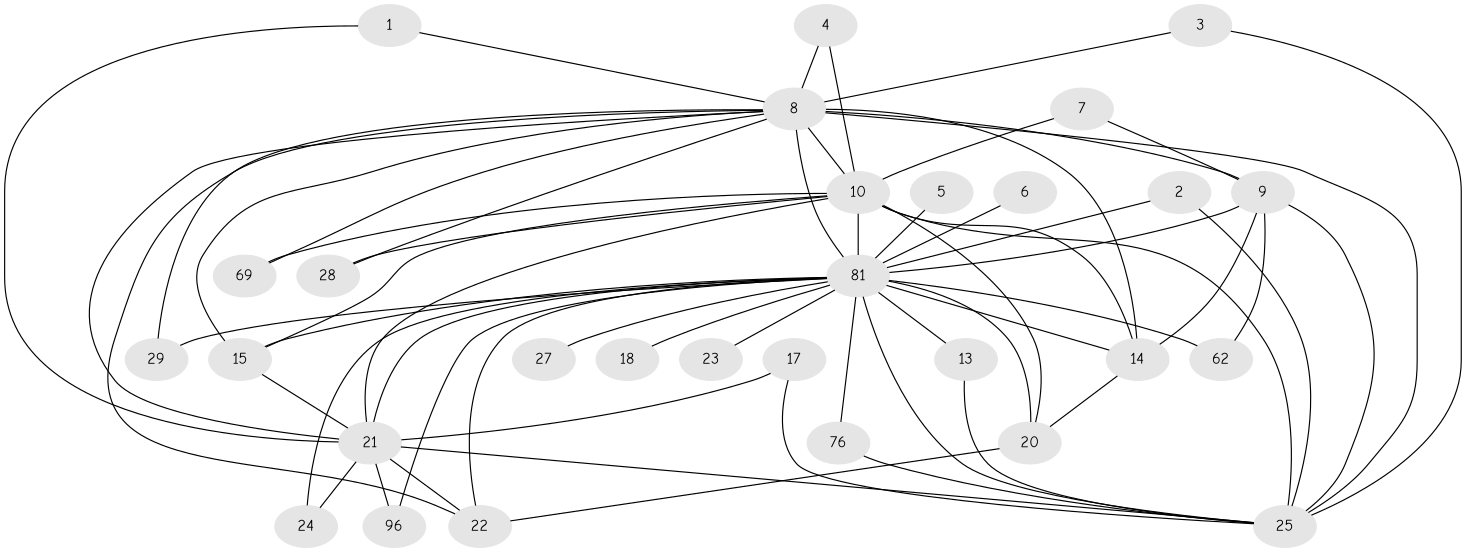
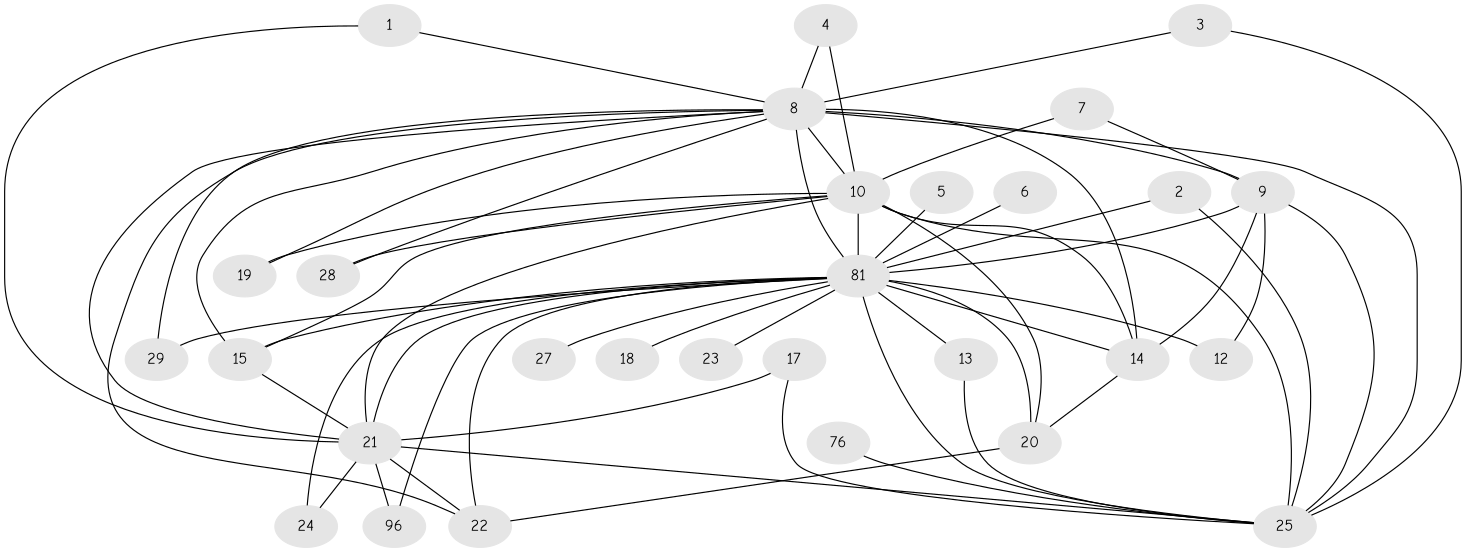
node "69": label "69" -> "19"
edge "81" -- "76": removed
node "62": label "62" -> "12"
